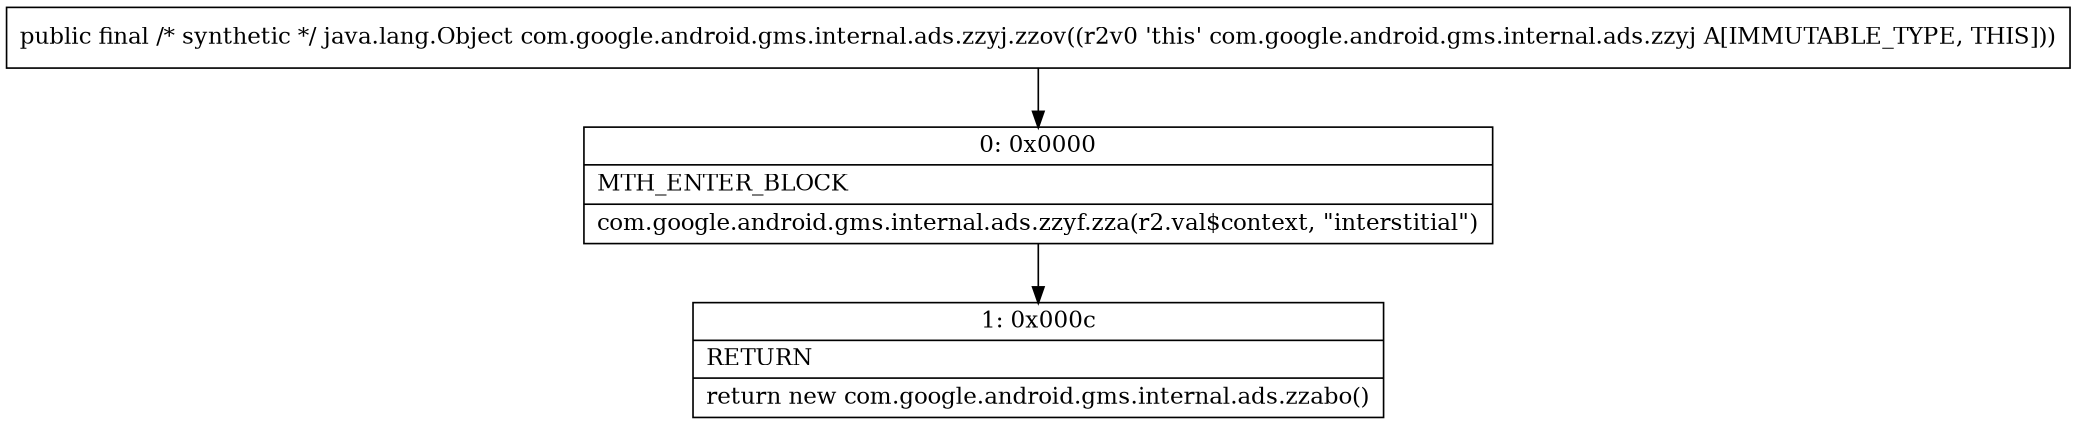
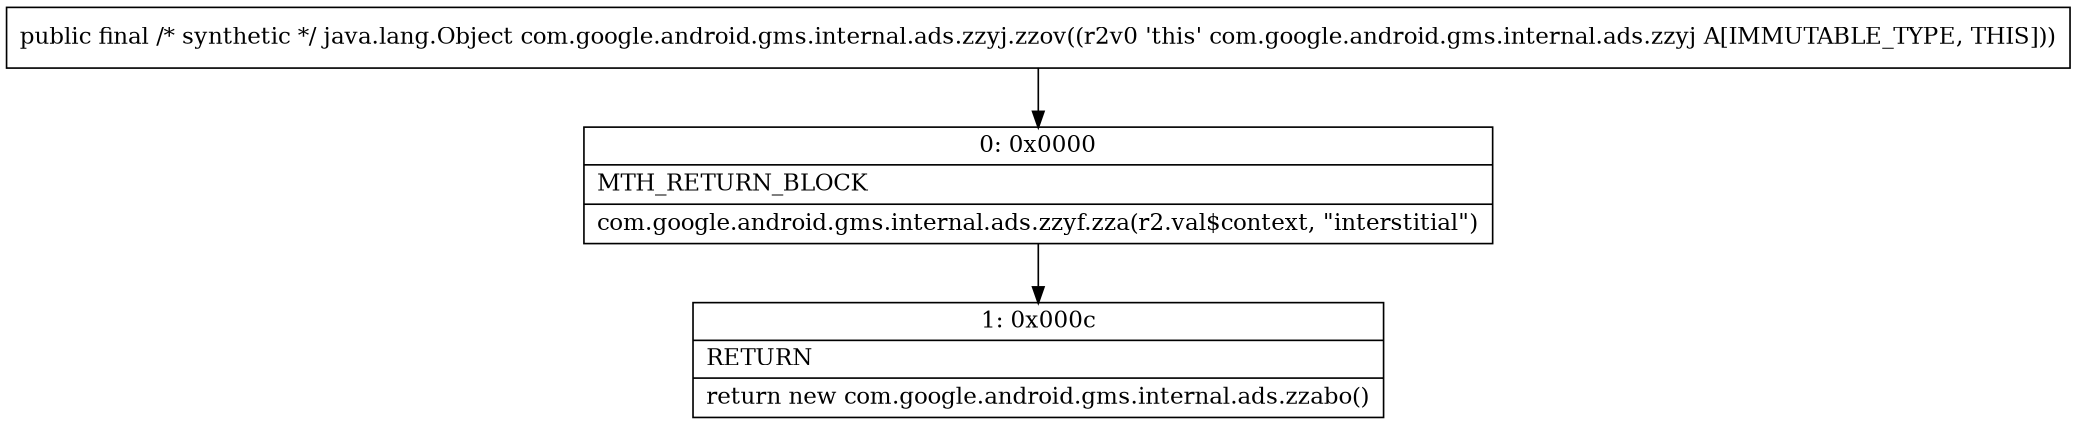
node "0: 0x0000": text "MTH_ENTER_BLOCK" -> "MTH_RETURN_BLOCK"
